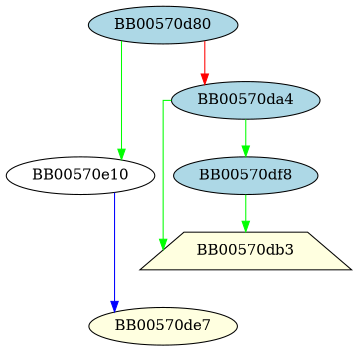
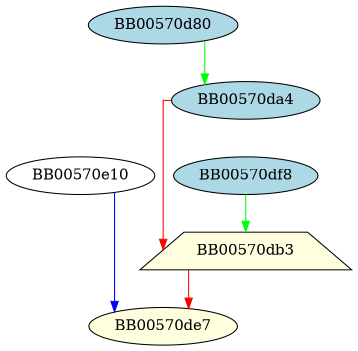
edge "BB00570d80" -> "BB00570da4": color red -> green
edge "BB00570d80" -> "BB00570e10": removed
edge "BB00570da4" -> "BB00570df8": removed
edge "BB00570da4" -> "BB00570db3": color green -> red
edge "BB00570db3" -> "BB00570de7": added
